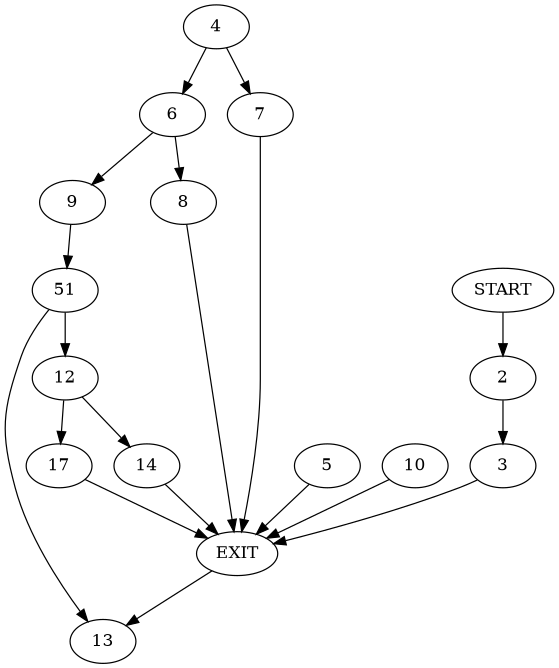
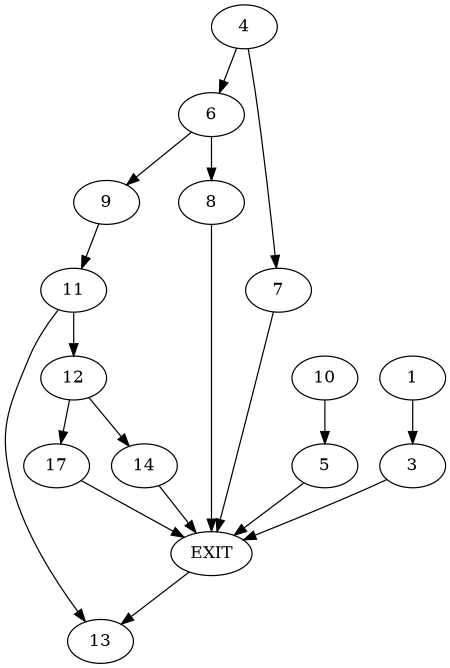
node "51": label "51" -> "11"
node "START": removed
node "2": label "2" -> "1"
edge "10" -> "EXIT": now "10" -> "5"
